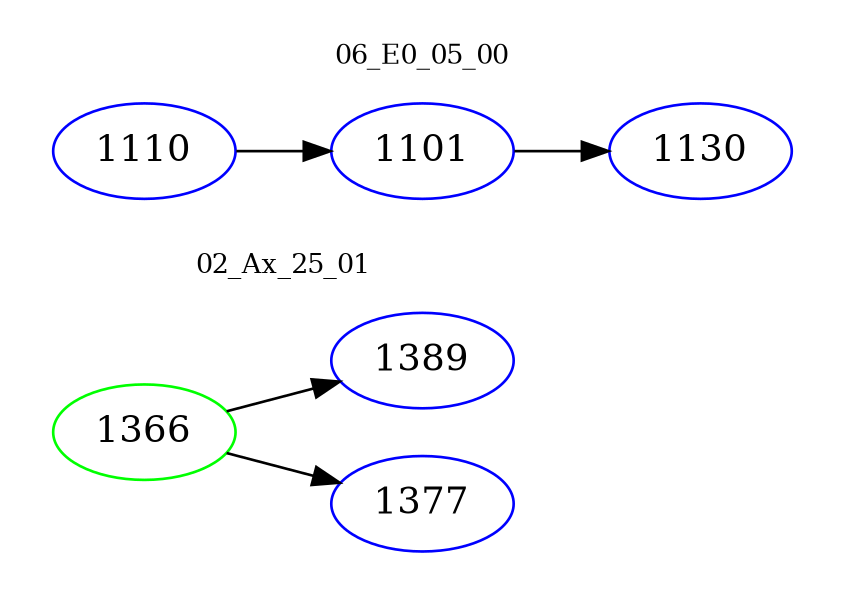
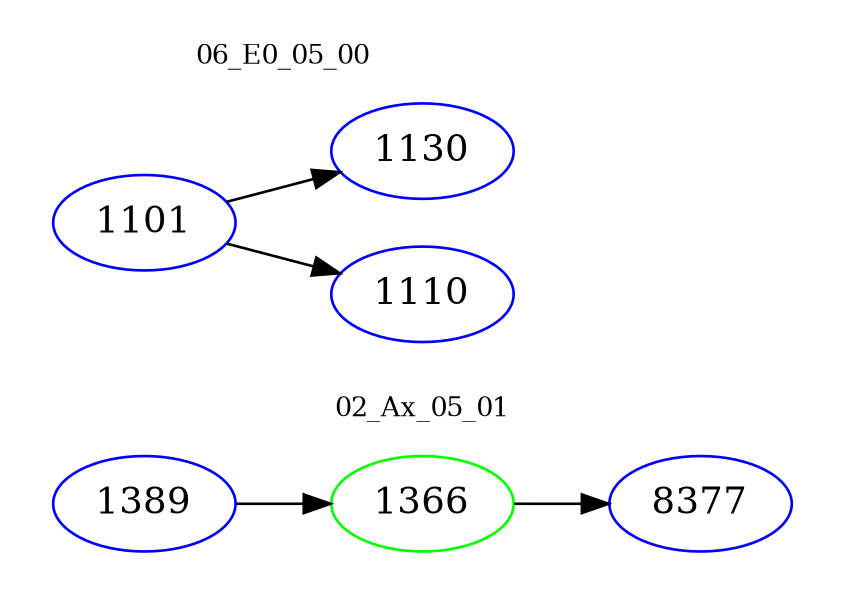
edge "1110" -> "1101": reversed
cluster "02_Ax_25_01": label "02_Ax_25_01" -> "02_Ax_05_01"
edge "1366" -> "1389": reversed
node "1377": label "1377" -> "8377"
